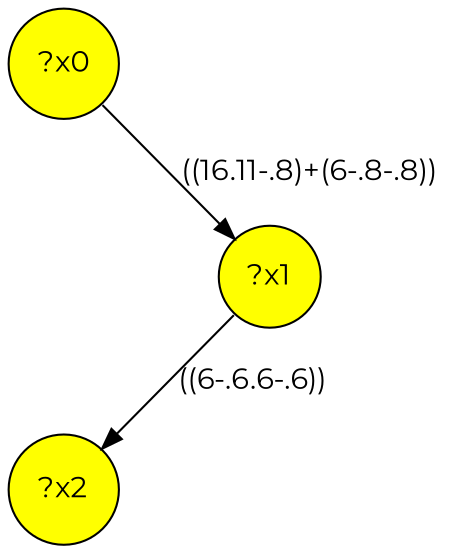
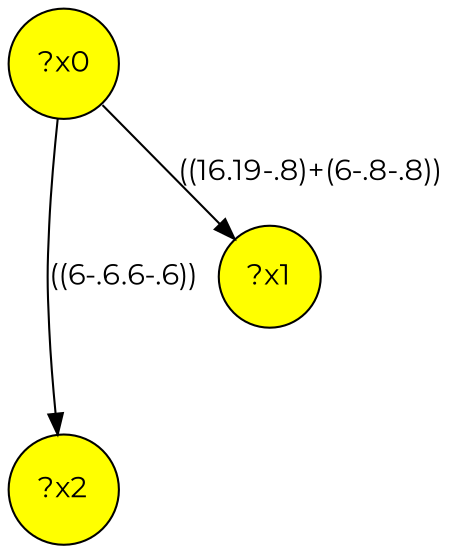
edge "?x0" -> "?x1": label "((16.11-.8)+(6-.8-.8))" -> "((16.19-.8)+(6-.8-.8))"
edge "?x1" -> "?x2": now "?x0" -> "?x2"
